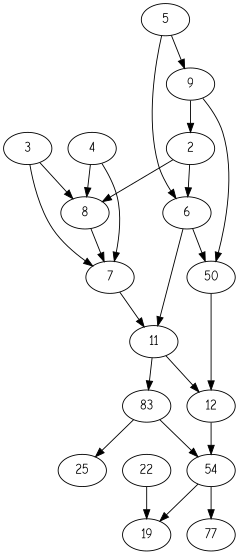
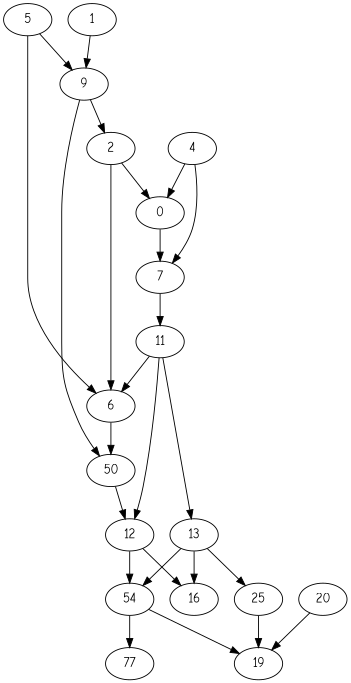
node "1": added
node "3": removed
node "8": label "8" -> "0"
edge "6" -> "11": reversed
node "83": label "83" -> "13"
node "22": label "22" -> "20"
node "16": added
edge "25" -> "19": added
